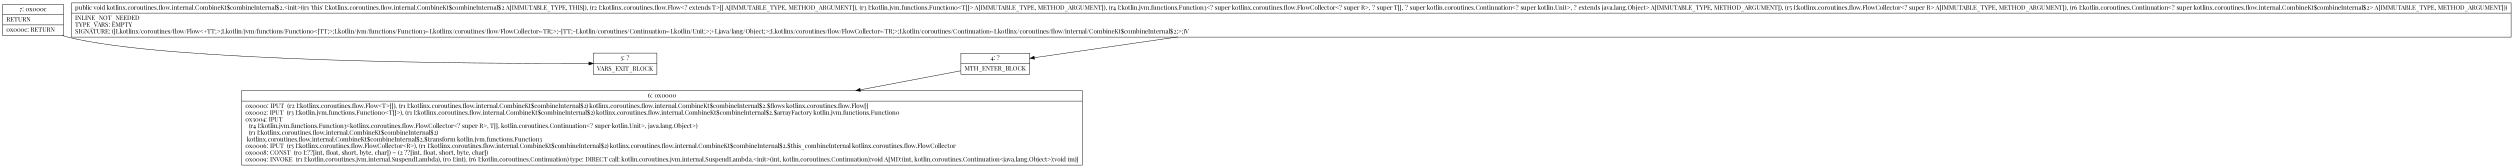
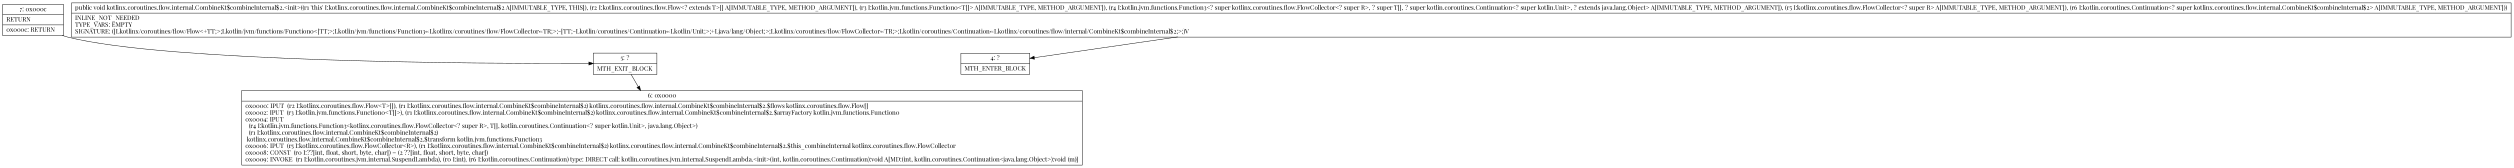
node "5: ?": text "VARS_EXIT_BLOCK" -> "MTH_EXIT_BLOCK"
edge "4: ?" -> "6: 0x0000": now "5: ?" -> "6: 0x0000"
node "6: 0x0000": text "0x3004: IPUT" -> "0x0004: IPUT"
